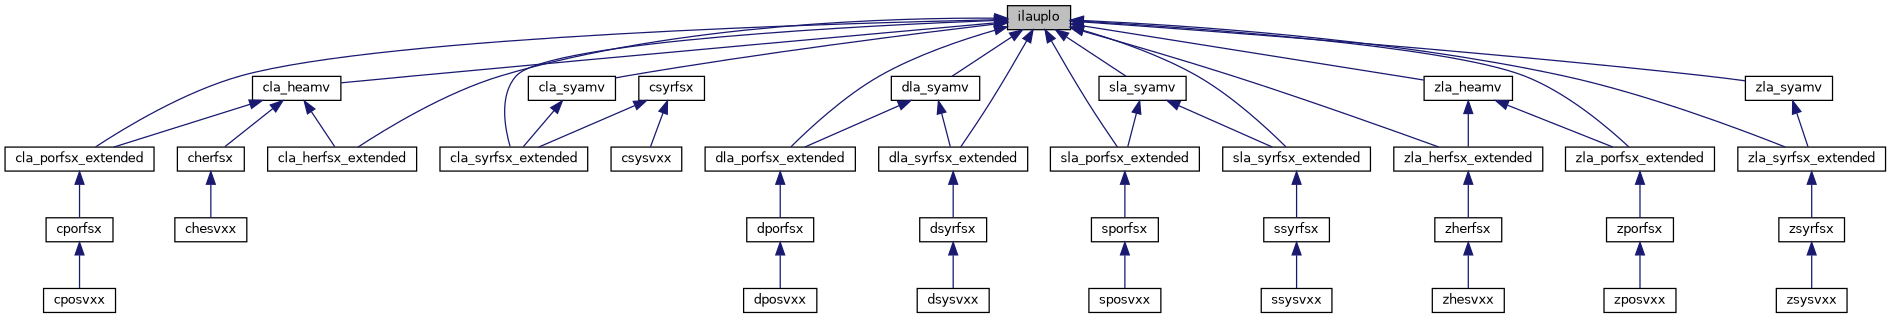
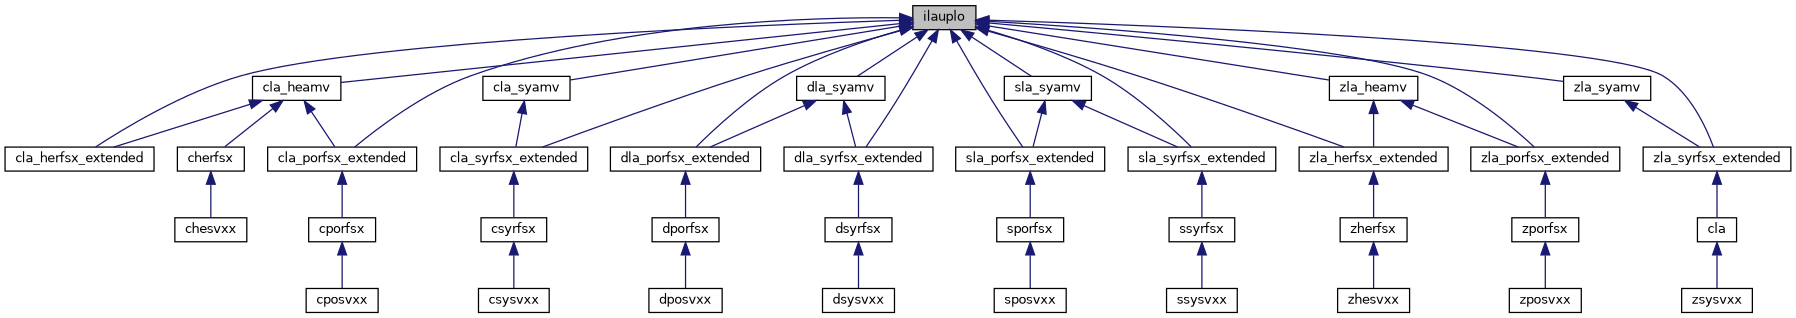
edge "cla_syrfsx_extended" -> "csyrfsx": reversed
node "zsyrfsx": label "zsyrfsx" -> "cla"
